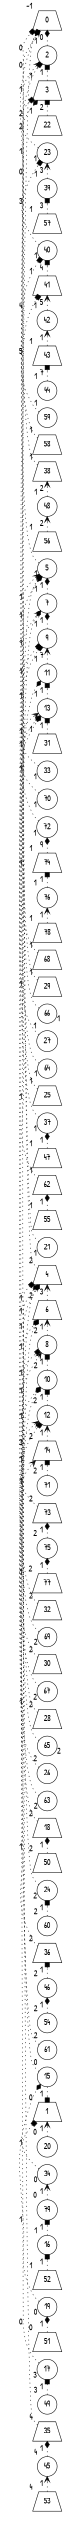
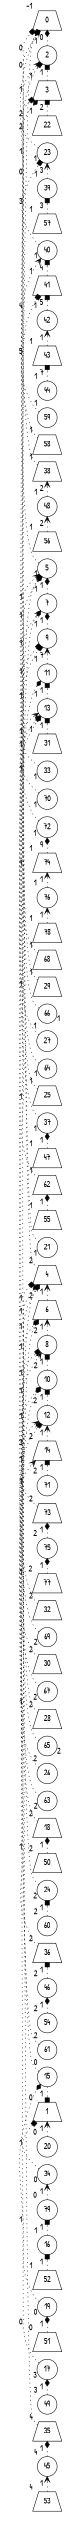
edge "42 1" -> "41 1": arrowhead vee -> box
edge "58 1" -> "40 1": arrowhead box -> vee
edge "76 1" -> "74 1": arrowhead box -> vee
edge "6 2" -> "4 2": label "3" -> "1"
edge "49 3" -> "17 3": arrowhead box -> diamond
